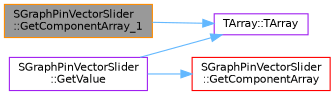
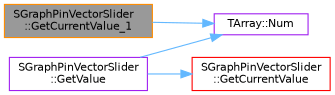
node "SGraphPinVectorSlider ::GetComponentArray_1": label "SGraphPinVectorSlider ::GetComponentArray_1" -> "SGraphPinVectorSlider ::GetCurrentValue_1"
node "TArray::TArray": label "TArray::TArray" -> "TArray::Num"
node "SGraphPinVectorSlider ::GetComponentArray": label "SGraphPinVectorSlider ::GetComponentArray" -> "SGraphPinVectorSlider ::GetCurrentValue"
